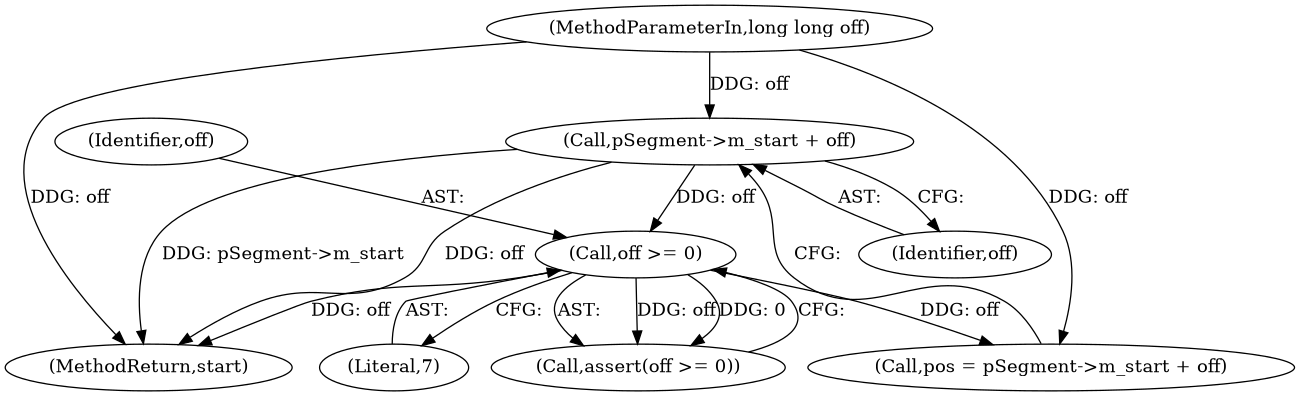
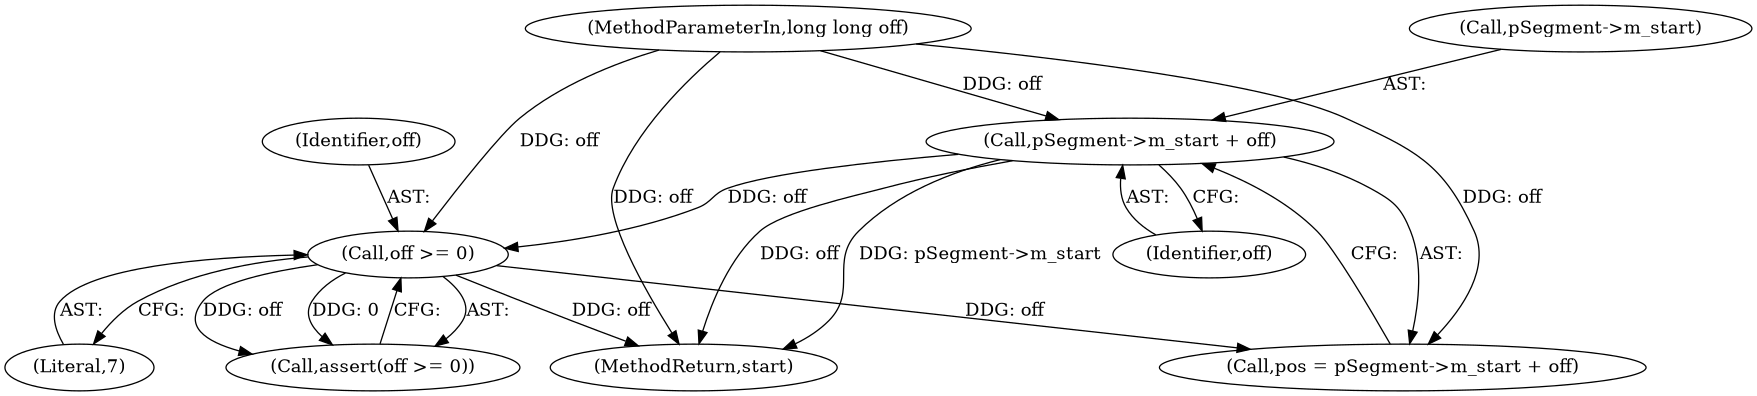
node "(Call,pSegment->m_start)": added
edge "(MethodParameterIn,long long off)" -> "(Call,off >= 0)": added, label "DDG: off"
edge "(Call,pSegment->m_start + off)" -> "(Call,pos = pSegment->m_start + off)": added, label "AST:"
